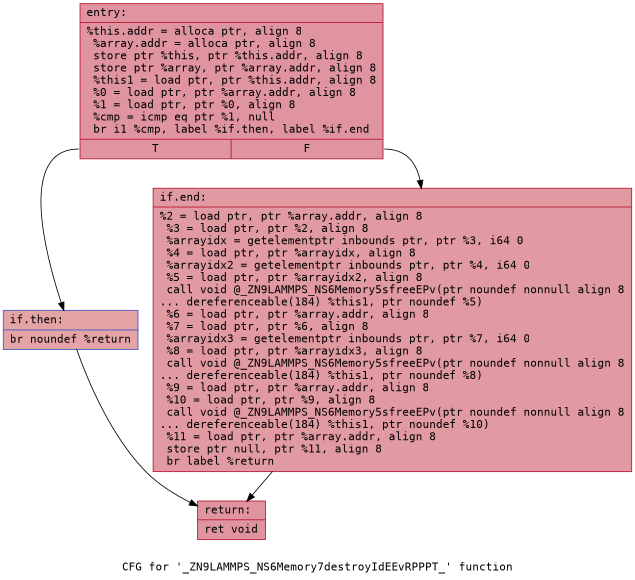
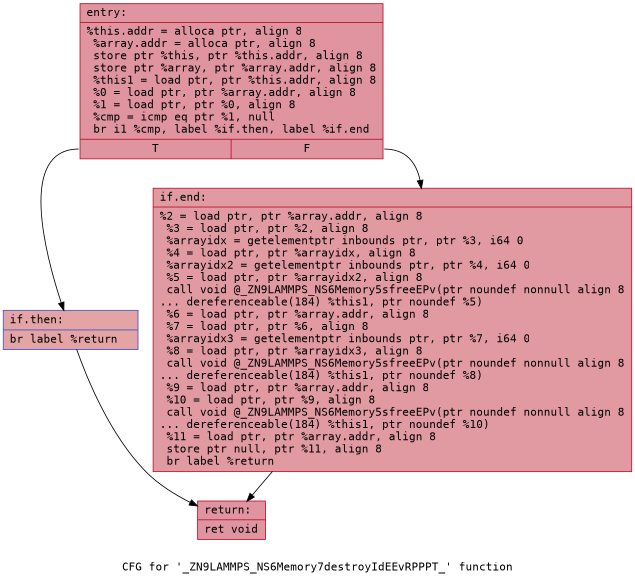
node "if.then:": text "br noundef %return" -> "br label %return"
